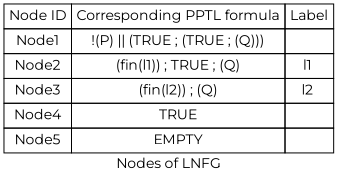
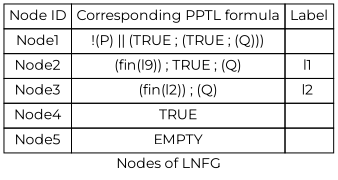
node "Node ID": text "(fin(l1)) ; TRUE ; (Q)" -> "(fin(l9)) ; TRUE ; (Q)"
